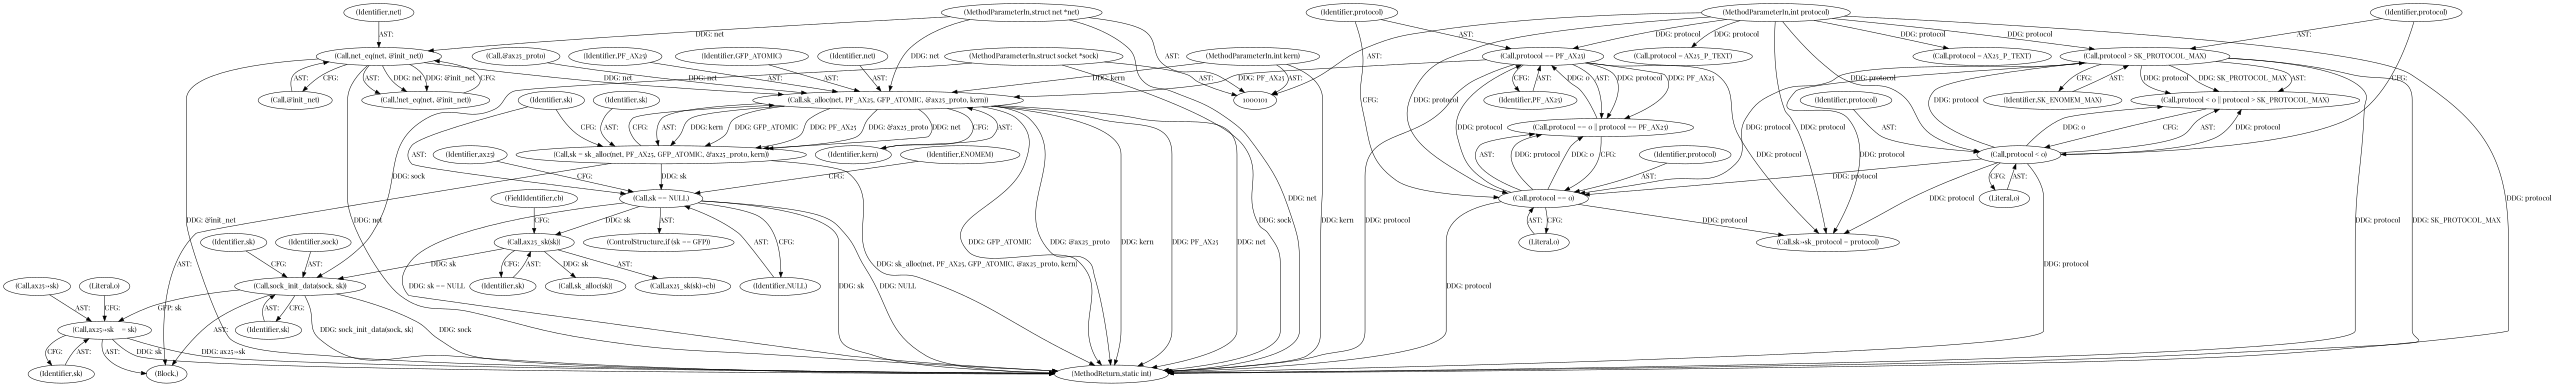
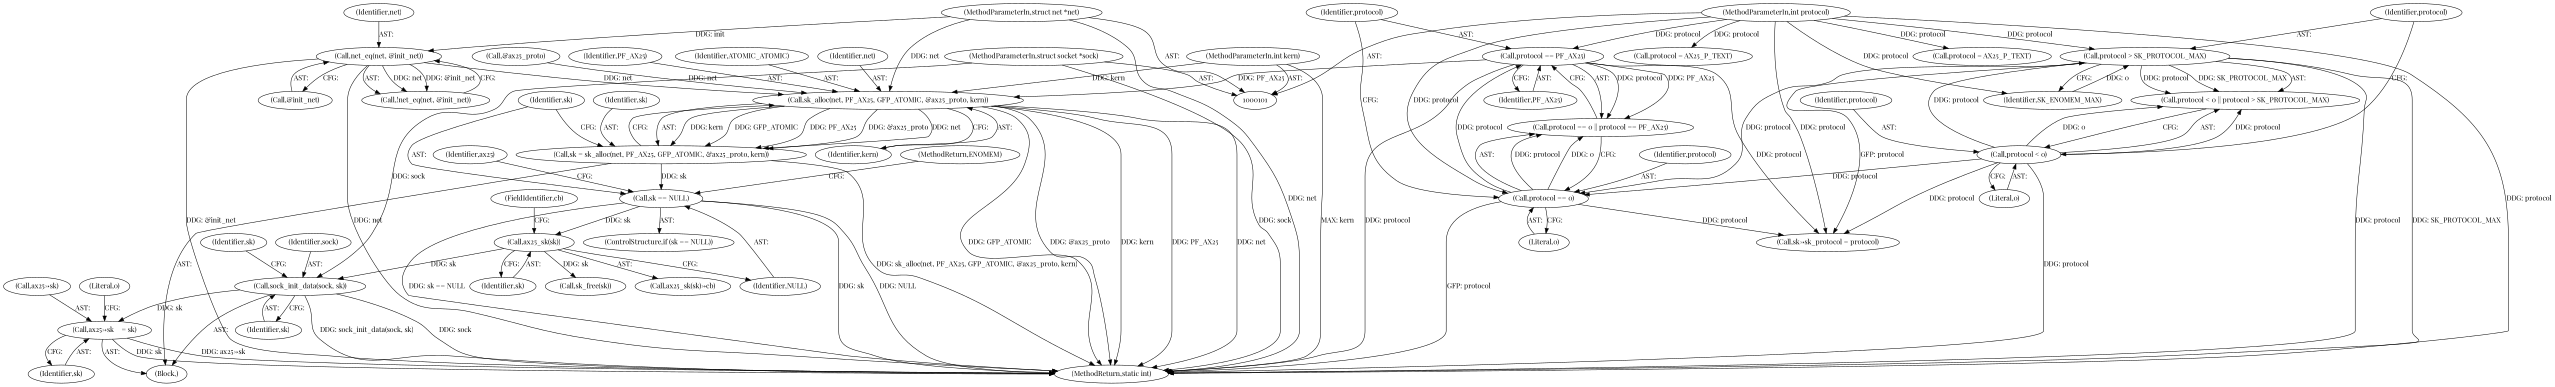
edge "(MethodParameterIn,struct net *net)" -> "(Call,net_eq(net, &init_net))": label "DDG: net" -> "DDG: init"
node "(Identifier,GFP_ATOMIC)": label "(Identifier,GFP_ATOMIC)" -> "(Identifier,ATOMIC_ATOMIC)"
edge "(Call,protocol == 0 || protocol == PF_AX25)" -> "(Call,protocol == PF_AX25)": label "DDG: 0" -> "CFG: "
edge "(Identifier,SK_ENOMEM_MAX)" -> "(Call,protocol > SK_PROTOCOL_MAX)": label "AST: " -> "DDG: 0"
edge "(MethodParameterIn,int protocol)" -> "(Call,protocol < 0)": now "(MethodParameterIn,int protocol)" -> "(Identifier,SK_ENOMEM_MAX)"
node "(Identifier,ENOMEM)": label "(Identifier,ENOMEM)" -> "(MethodReturn,ENOMEM)"
edge "(Call,protocol > SK_PROTOCOL_MAX)" -> "(Call,sk->sk_protocol = protocol)": label "DDG: protocol" -> "GFP: protocol"
edge "(Call,sk == NULL)" -> "(Identifier,NULL)": now "(Call,ax25_sk(sk))" -> "(Identifier,NULL)"
edge "(MethodParameterIn,int kern)" -> "(MethodReturn,static int)": label "DDG: kern" -> "MAX: kern"
node "(ControlStructure,if (sk == GFP))": label "(ControlStructure,if (sk == GFP))" -> "(ControlStructure,if (sk == NULL))"
node "(Call,sk_alloc(sk))": label "(Call,sk_alloc(sk))" -> "(Call,sk_free(sk))"
edge "(Call,protocol == 0)" -> "(MethodReturn,static int)": label "DDG: protocol" -> "GFP: protocol"
edge "(Call,sock_init_data(sock, sk))" -> "(Call,ax25->sk    = sk)": label "GFP: sk" -> "DDG: sk"
